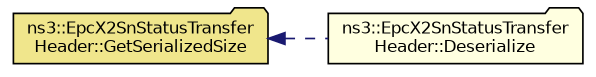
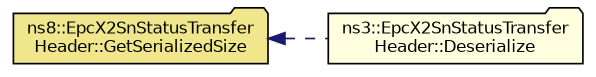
node "ns3::EpcX2SnStatusTransfer Header::GetSerializedSize": label "ns3::EpcX2SnStatusTransfer Header::GetSerializedSize" -> "ns8::EpcX2SnStatusTransfer Header::GetSerializedSize"
